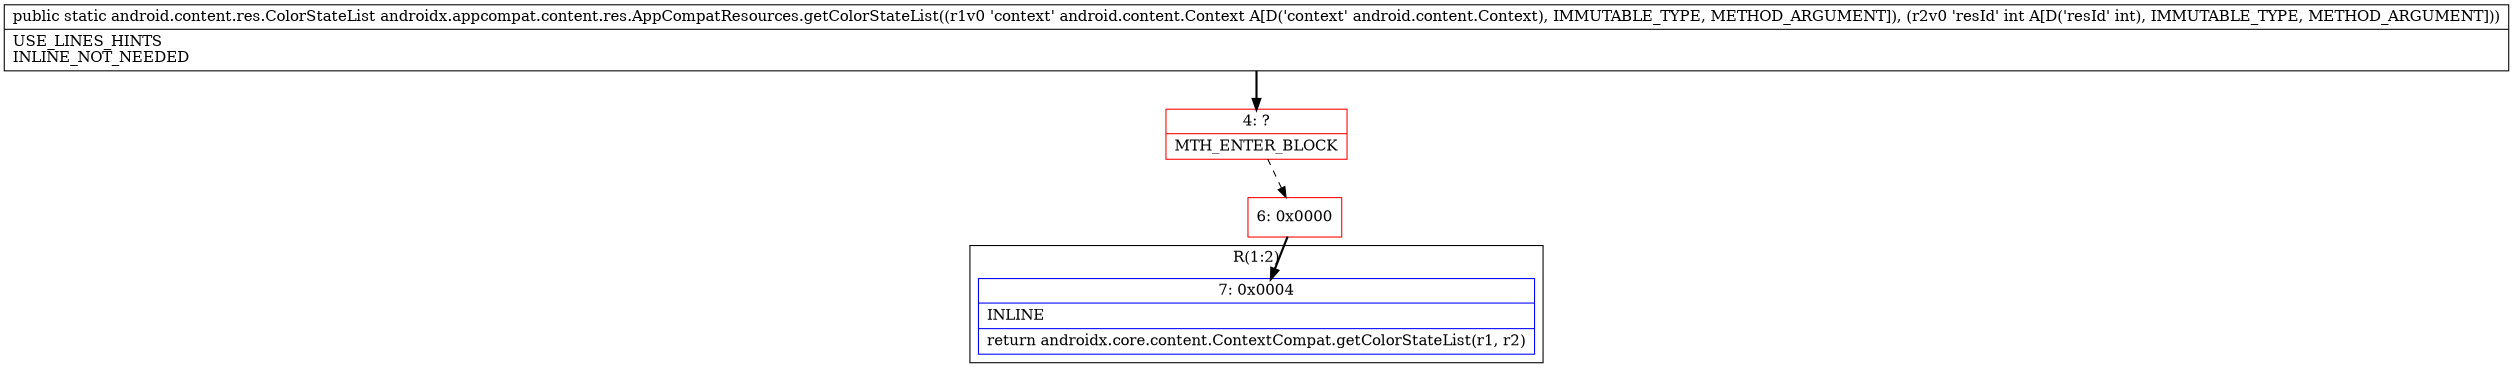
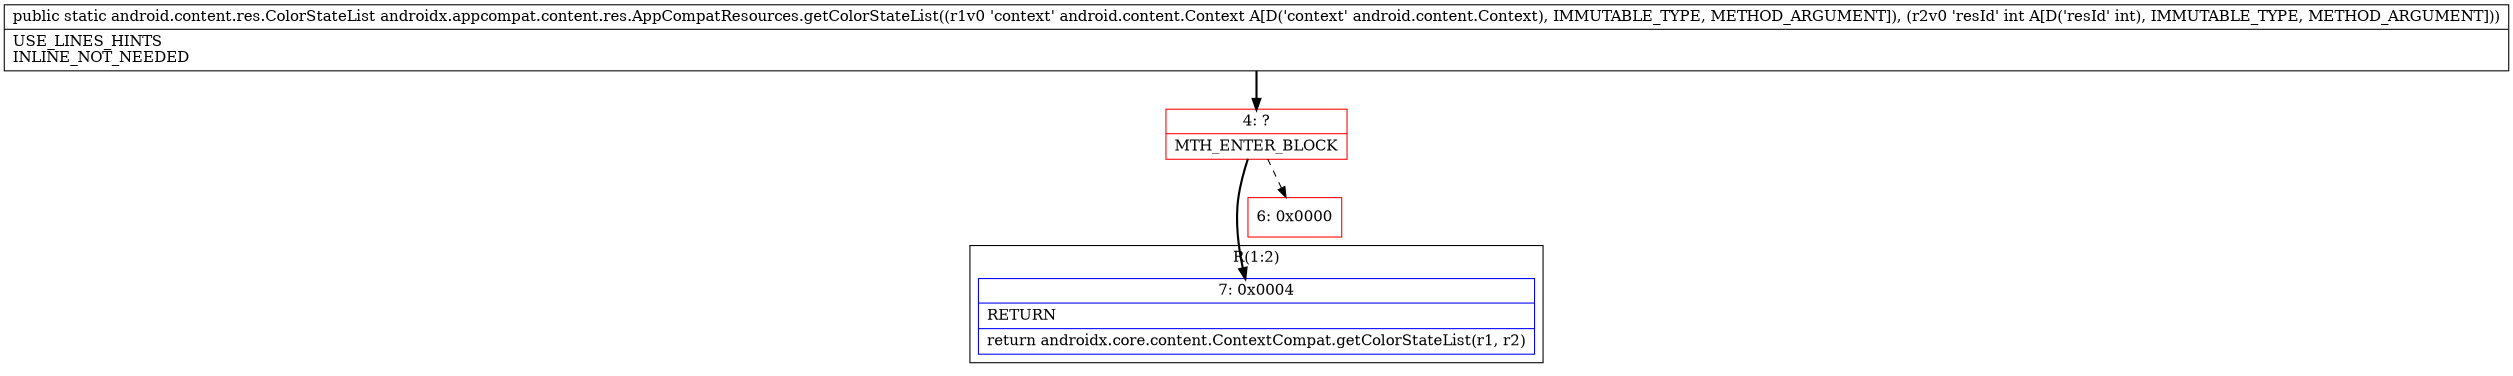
edge "6: 0x0000" -> "7: 0x0004": now "4: ?" -> "7: 0x0004"
node "7: 0x0004": text "INLINE" -> "RETURN"
